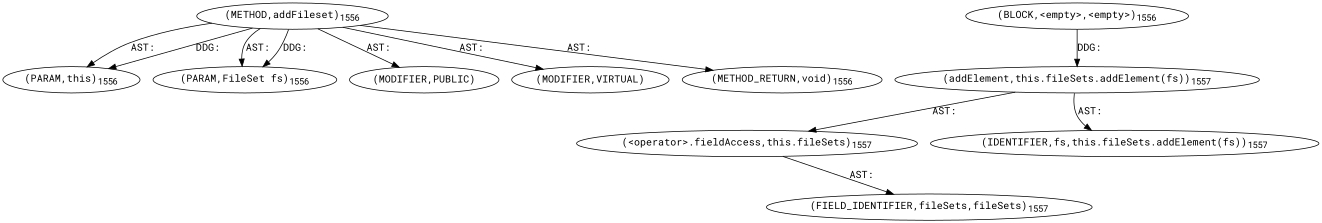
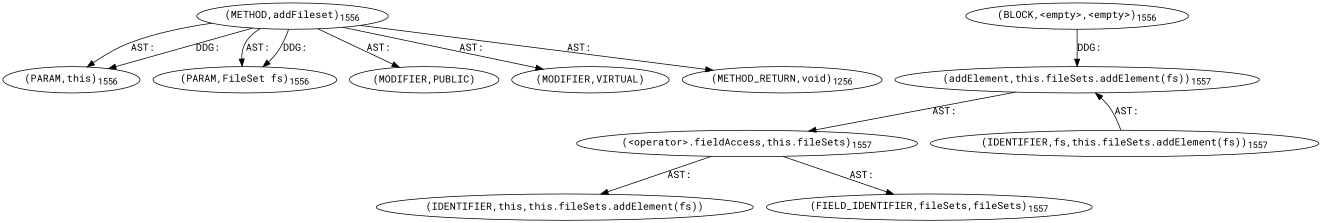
node "(METHOD_RETURN,void)": text "1556" -> "1256"
edge "(addElement,this.fileSets.addElement(fs))" -> "(IDENTIFIER,fs,this.fileSets.addElement(fs))": reversed
node "(IDENTIFIER,this,this.fileSets.addElement(fs))": added
